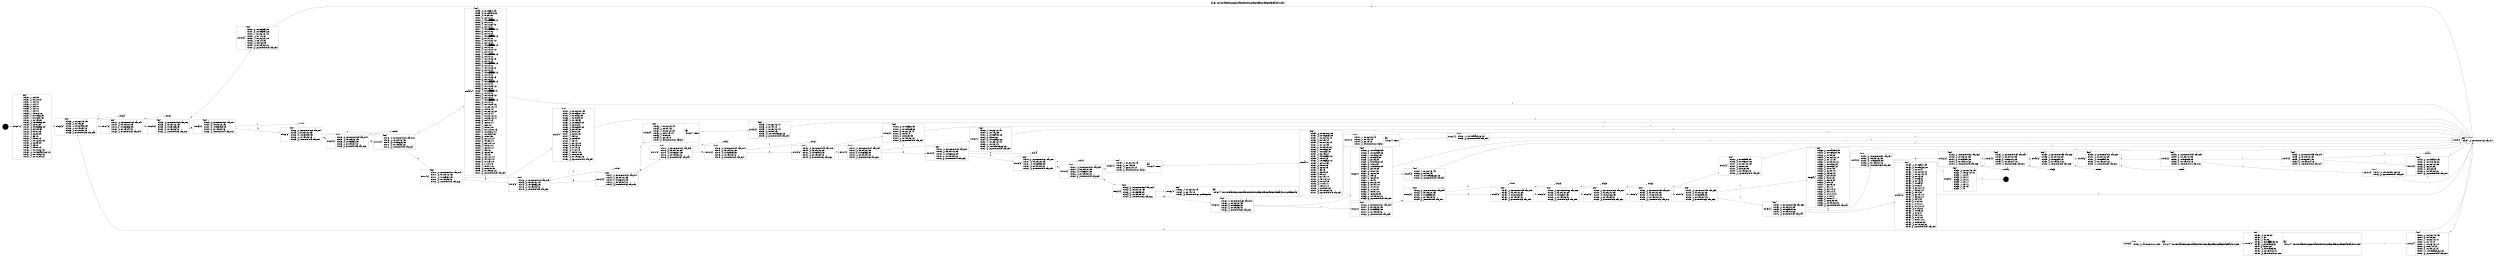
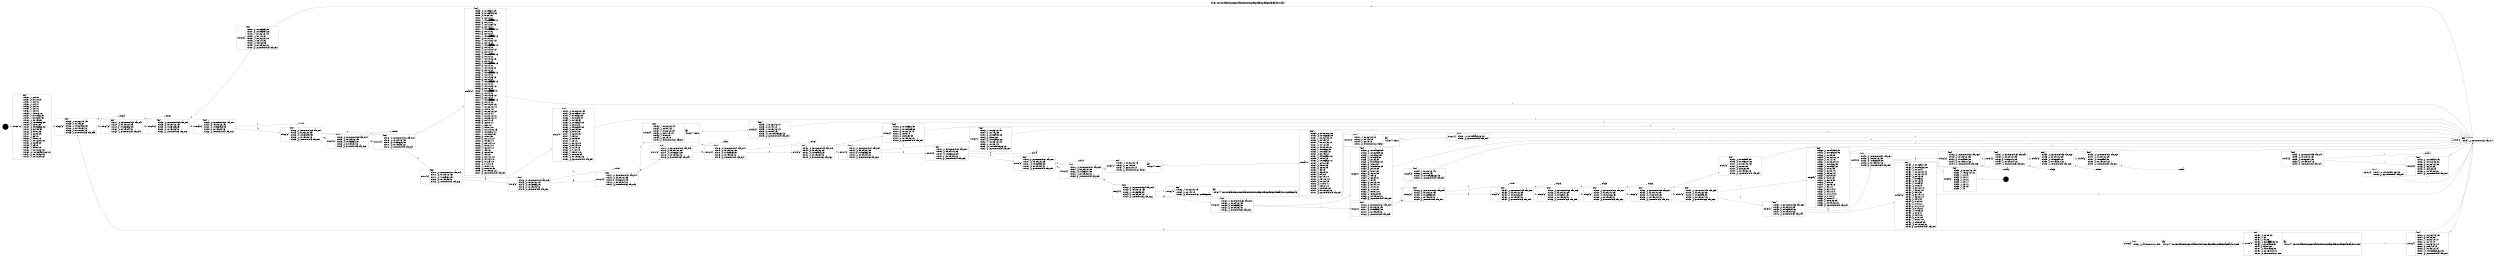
edge "0x4016ac [28]" -> "0x401690 [28]": reversed
node "0x4019d8 [28]": removed
edge "0x4017fc [28]" -> "0x40247b": reversed
edge "0x4022e3 [91]" -> "0x4022ca [25]": now "0x40186c [28]" -> "0x4022ca [25]"
